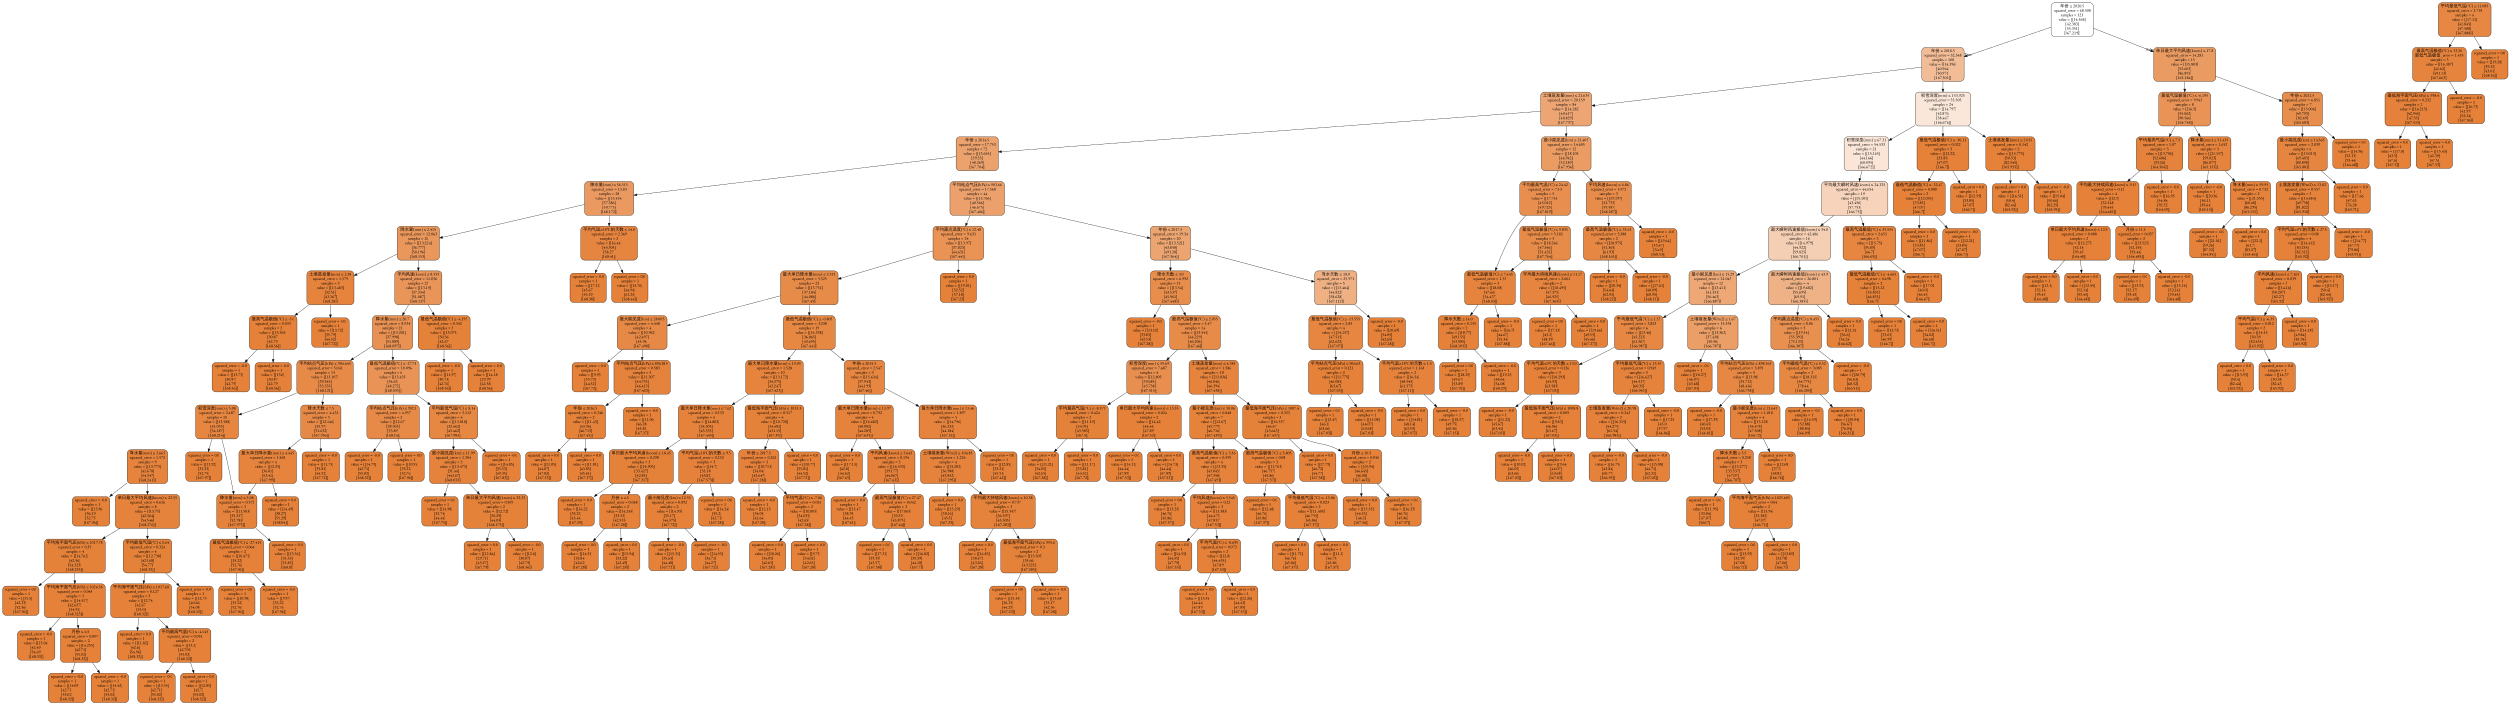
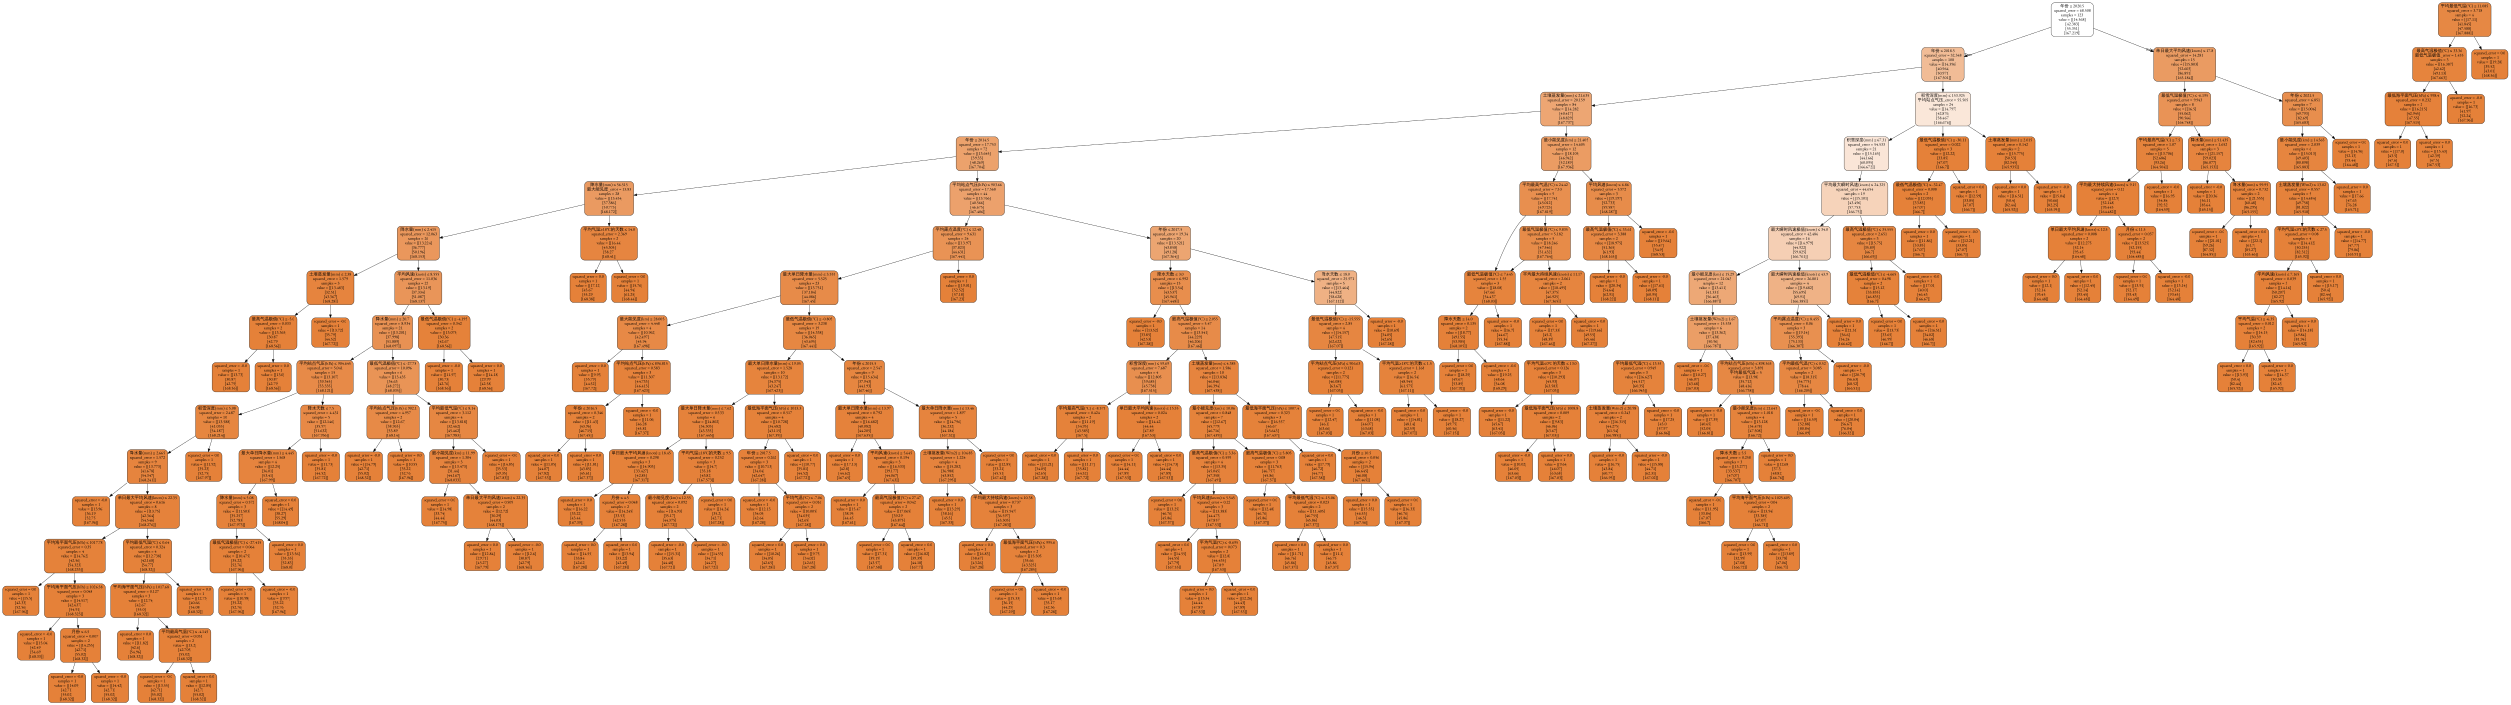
node "积雪深度(mm) ≤ 153.925": text "squared_error = 55.505" -> "平均站点气压_error = 55.505"
edge "年份 ≤ 2014.5" -> "平均站点气压(hPa) ≤ 903.66": added
node "降水量(mm) ≤ 56.515": text "squared_error = 13.83" -> "最大能见度_error = 13.83"
node "平均最低气温(℃) ≤ 1.53": removed
node "平均站点气压(hPa) ≤ 898.565": text "samples = 5" -> "平均最低气温 = 5"
edge "积雪深度(mm) ≤ 5.08" -> "降水量(mm) ≤ 5.08": now "积雪深度(mm) ≤ 5.08" -> "降水量(mm) ≤ 2.665"
